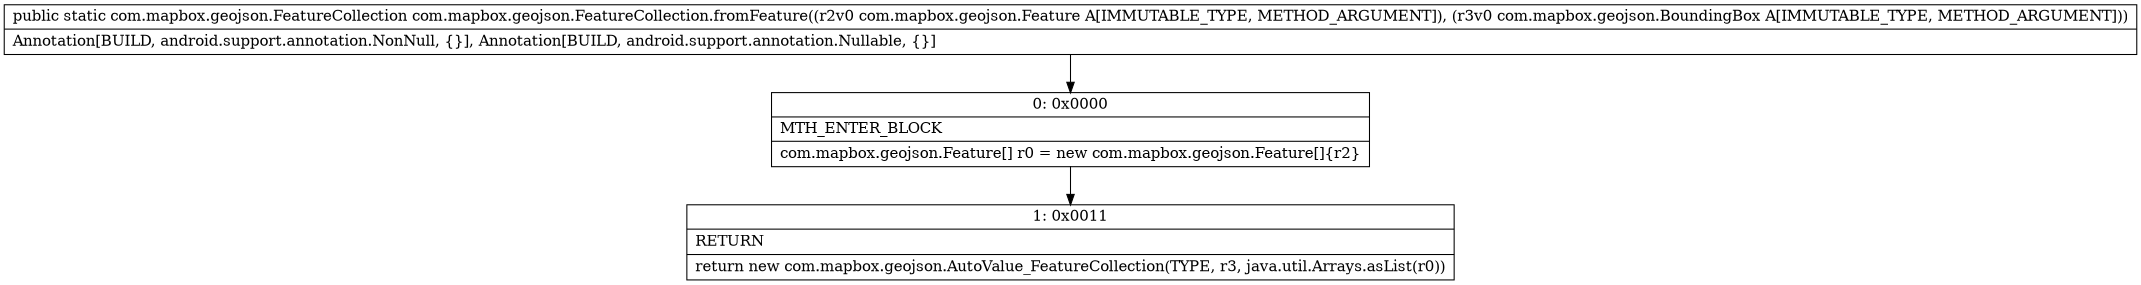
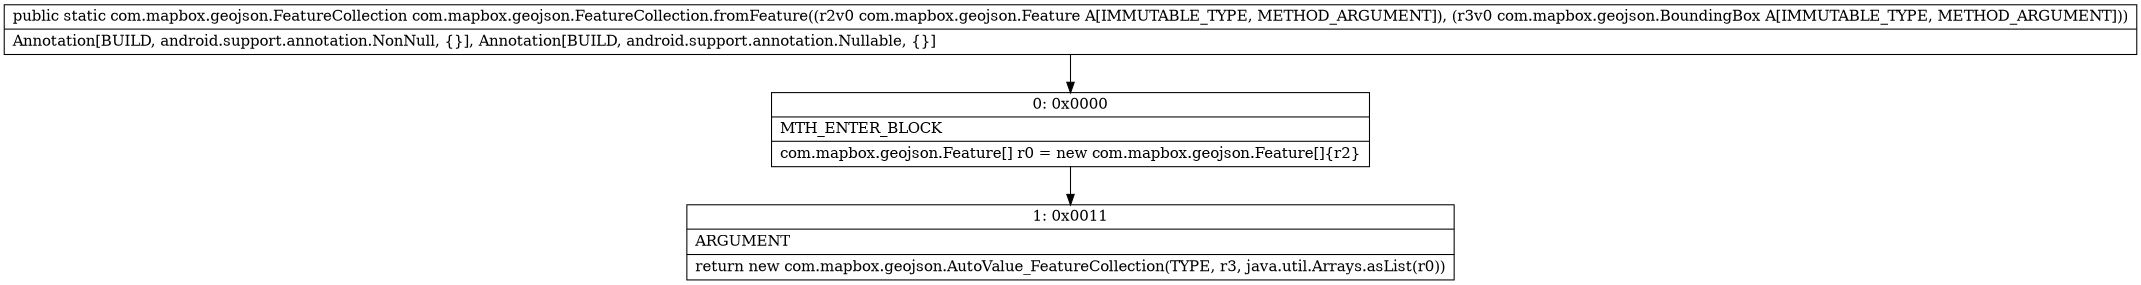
node "1: 0x0011": text "RETURN" -> "ARGUMENT"
